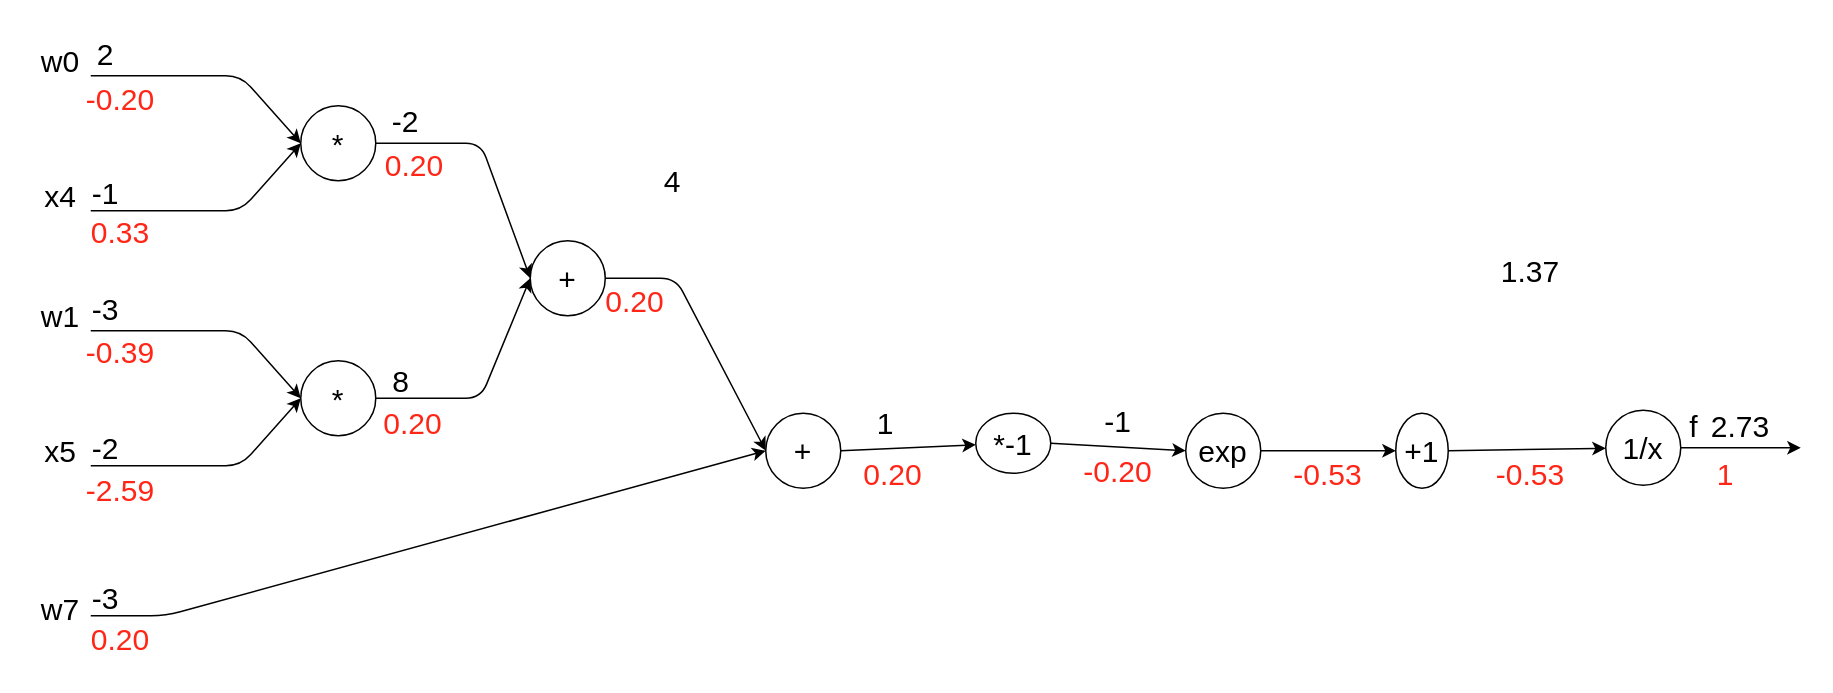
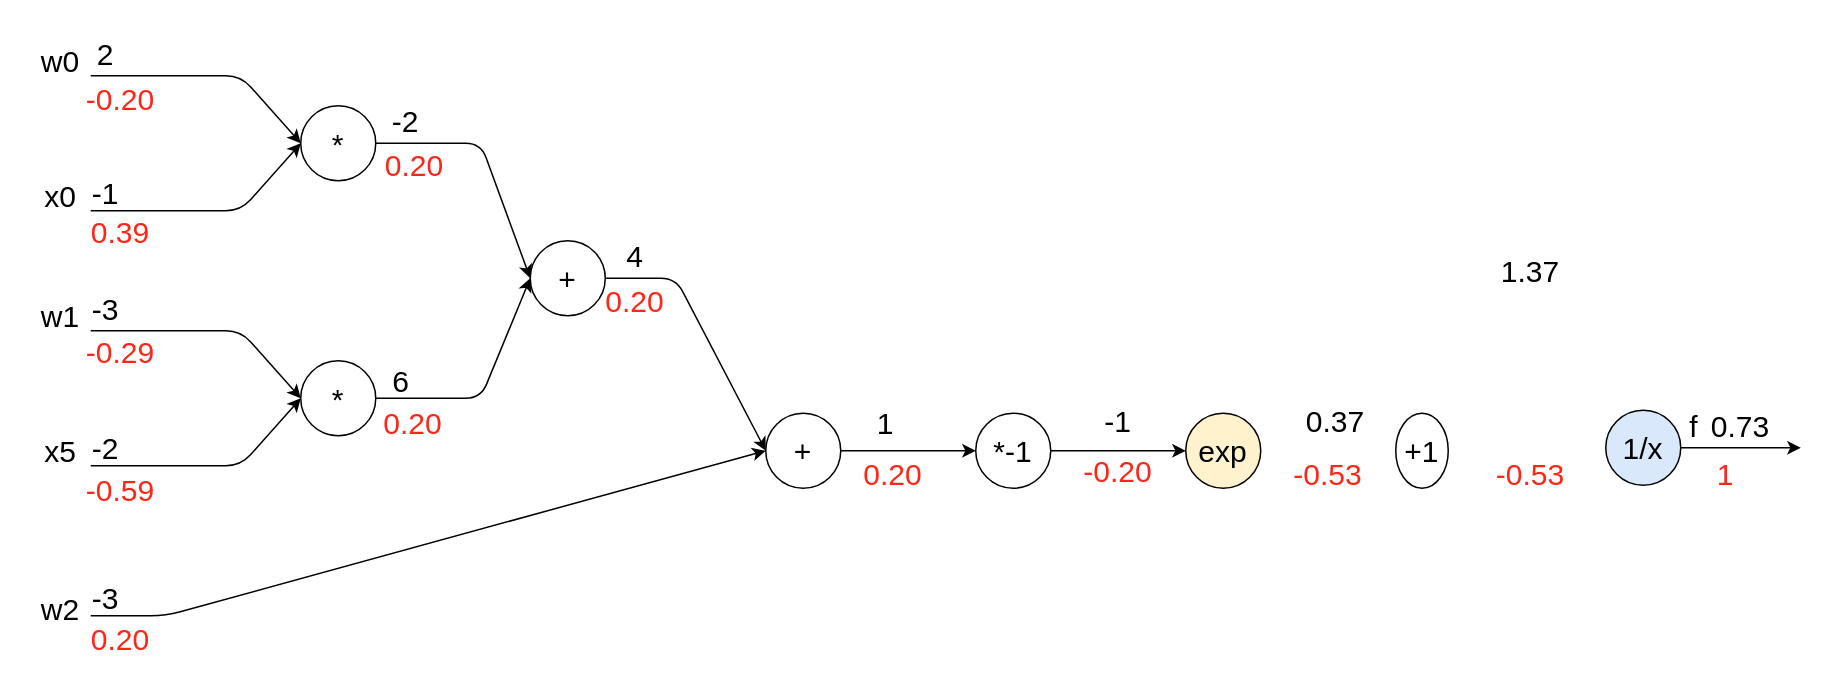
node "4": moved (673, 181) -> (635, 256)
node "x4": label "x4" -> "x0"
node "0.33": label "0.33" -> "0.39"
node "-0.39": label "-0.39" -> "-0.29"
node "8": label "8" -> "6"
node "0.37": added
node "2.73": label "2.73" -> "0.73"
node "*-1": size 75x60 -> 75x75
node "1/x": fillcolor #ffffff -> #dae8fc
edge "+1" -> "1/x": removed
node "exp": fillcolor #ffffff -> #fff2cc
edge "exp" -> "+1": removed
node "-2.59": label "-2.59" -> "-0.59"
node "w7": label "w7" -> "w2"
